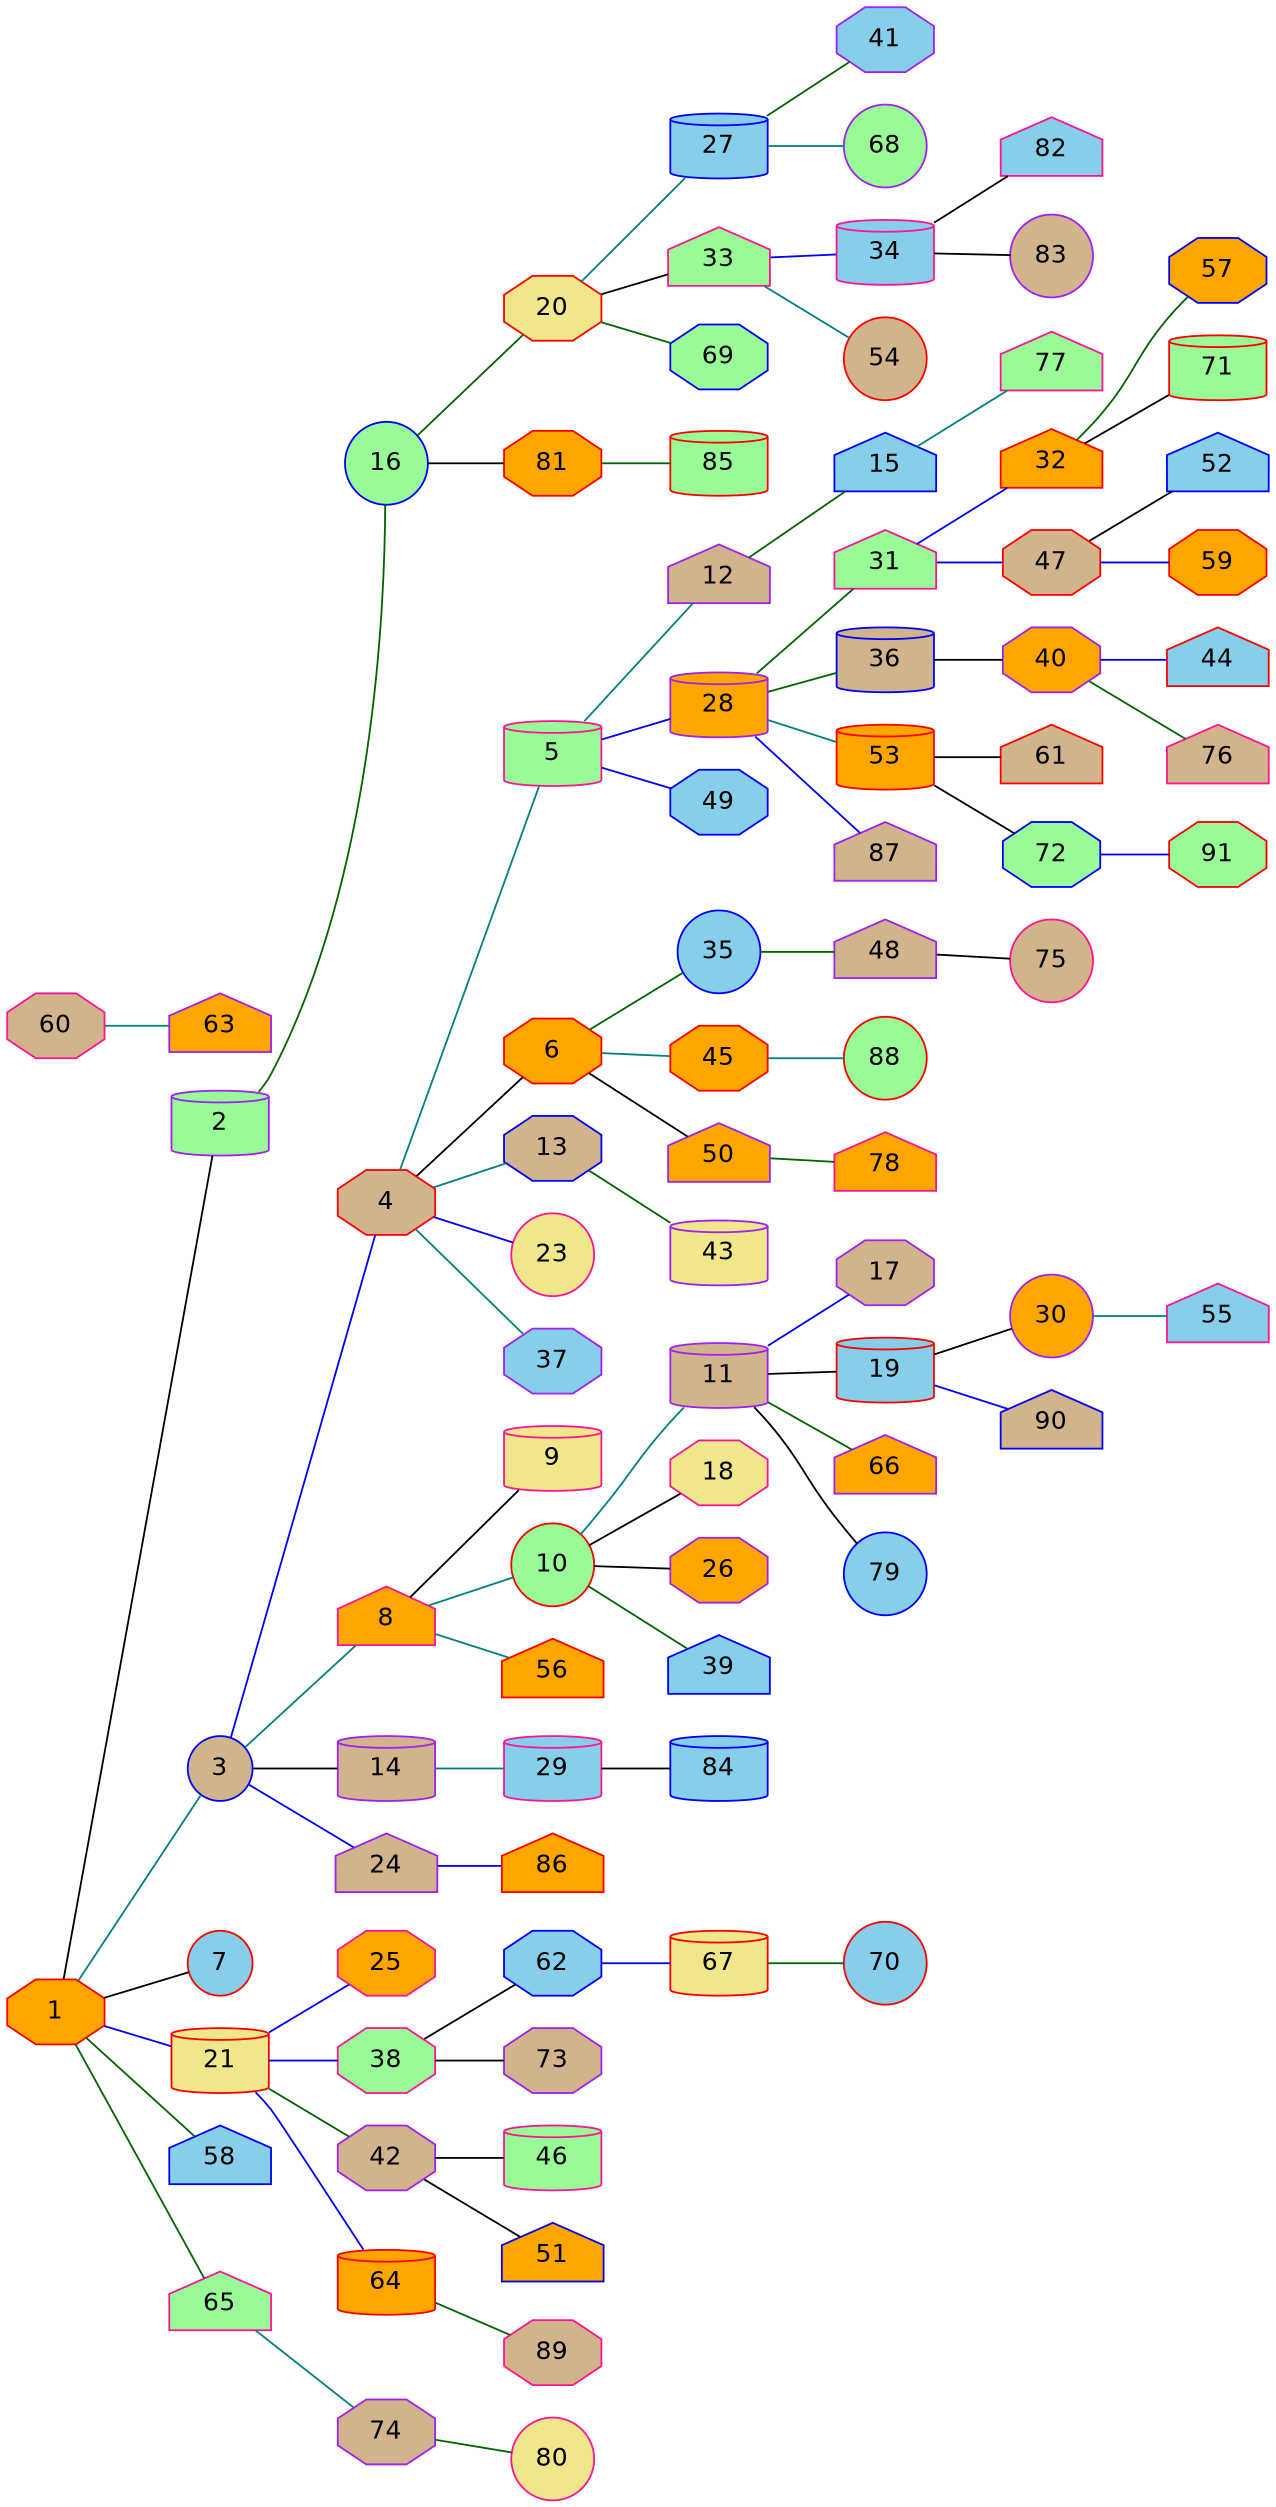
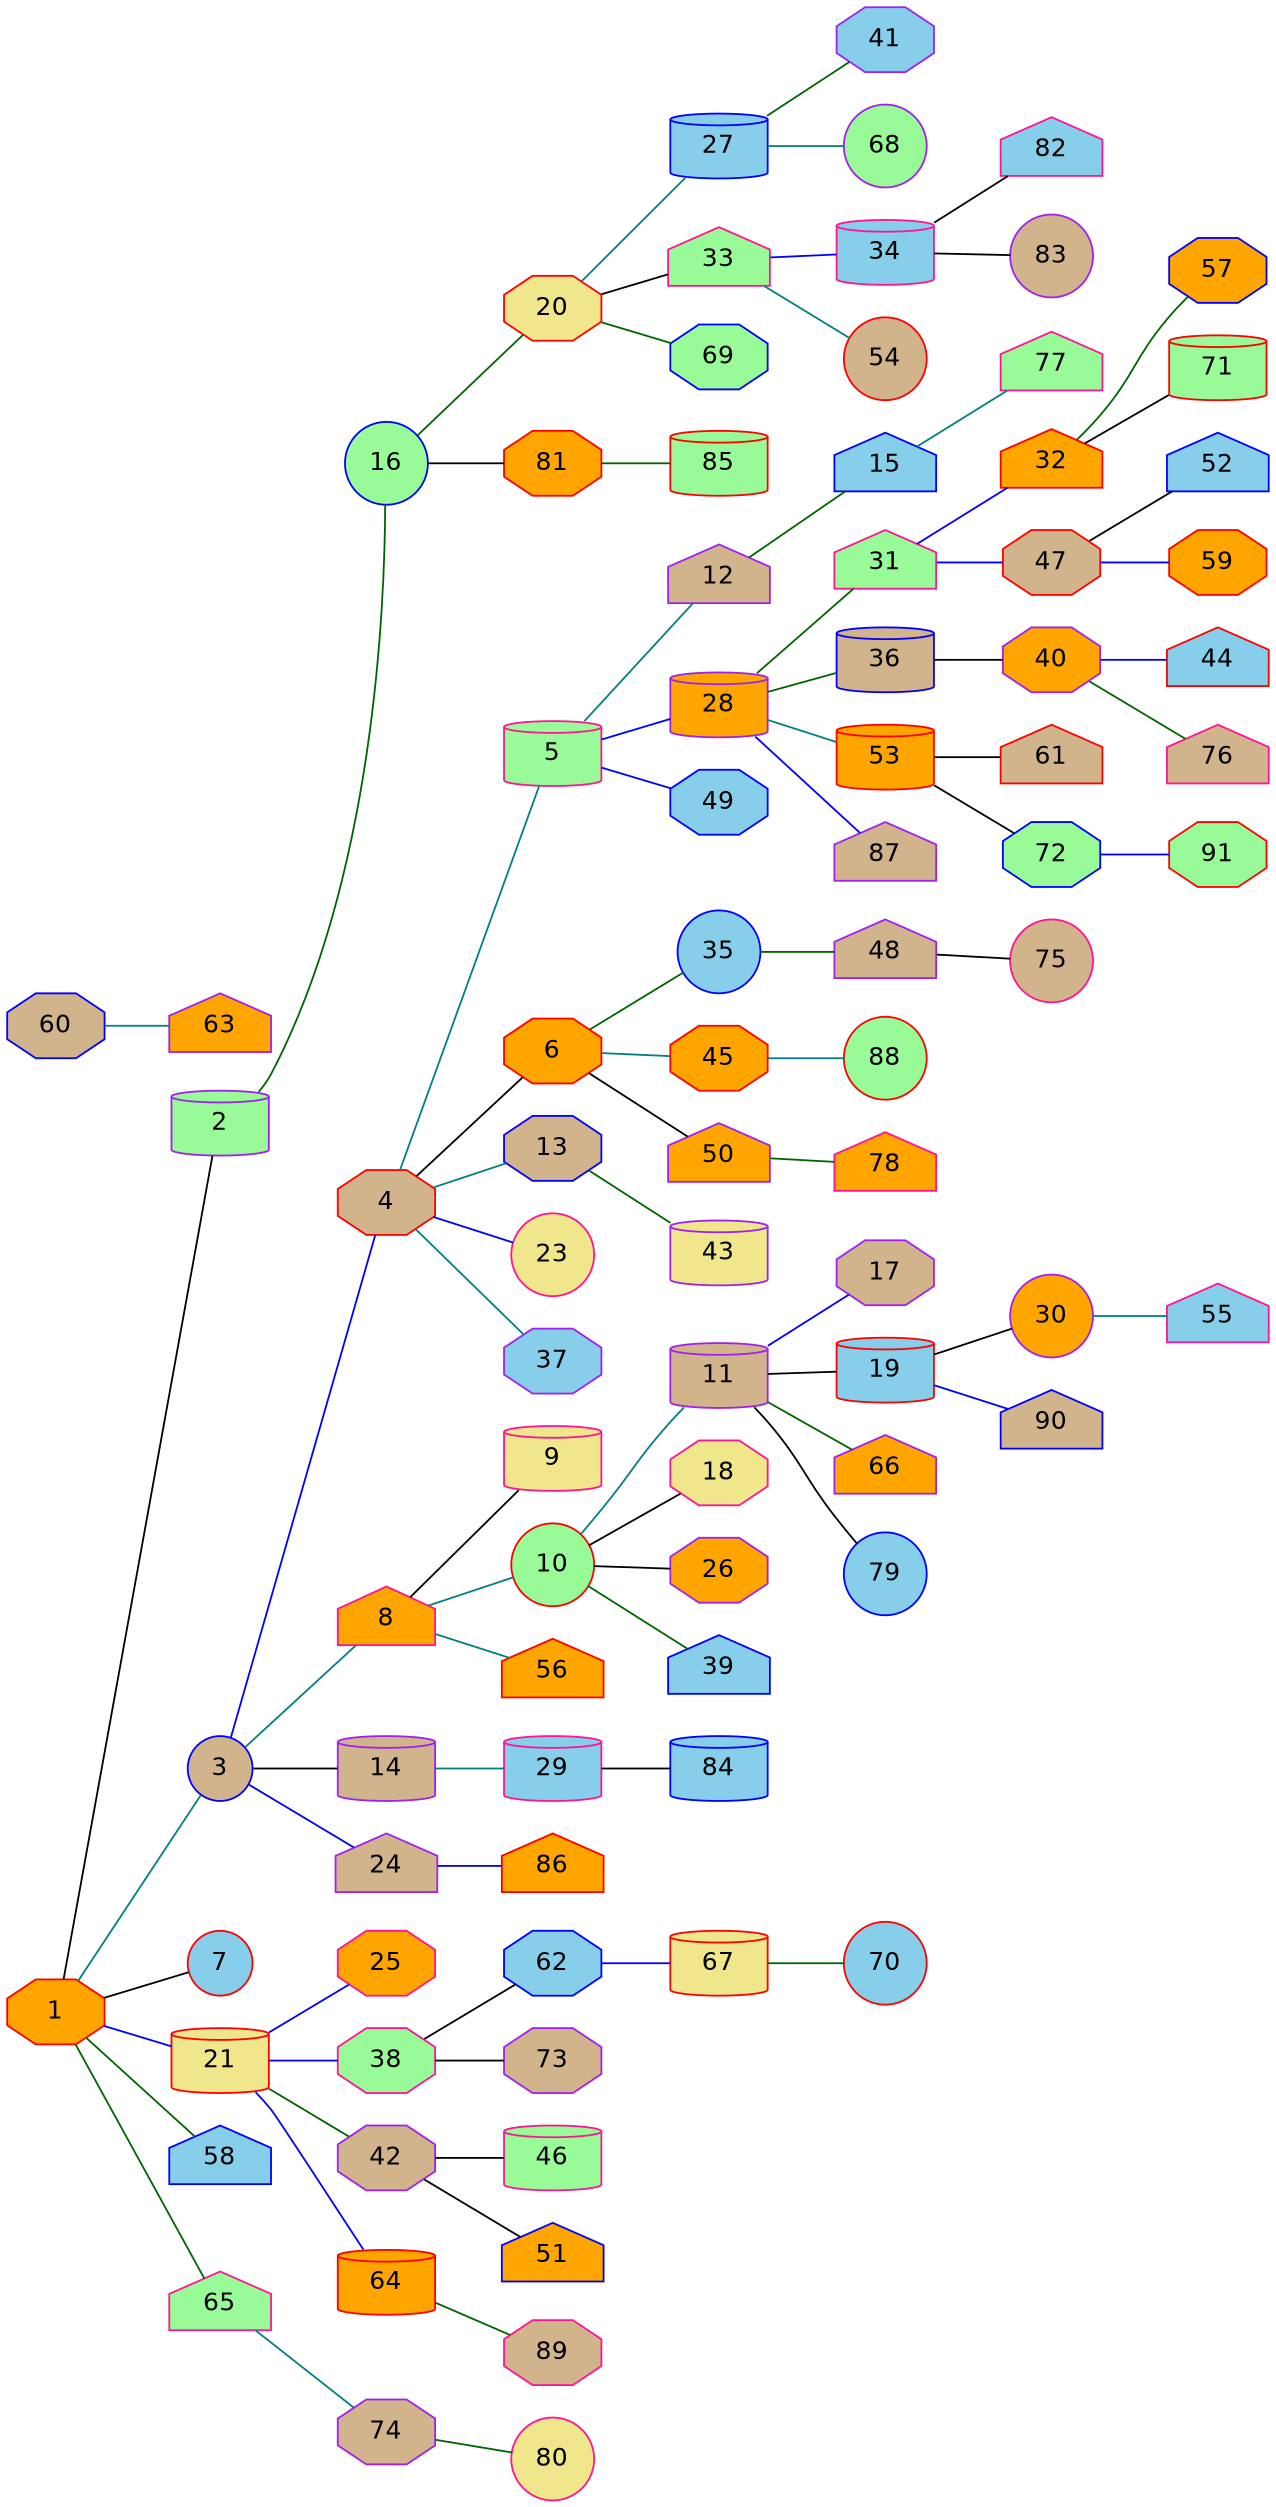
node "60": color deeppink -> blue
